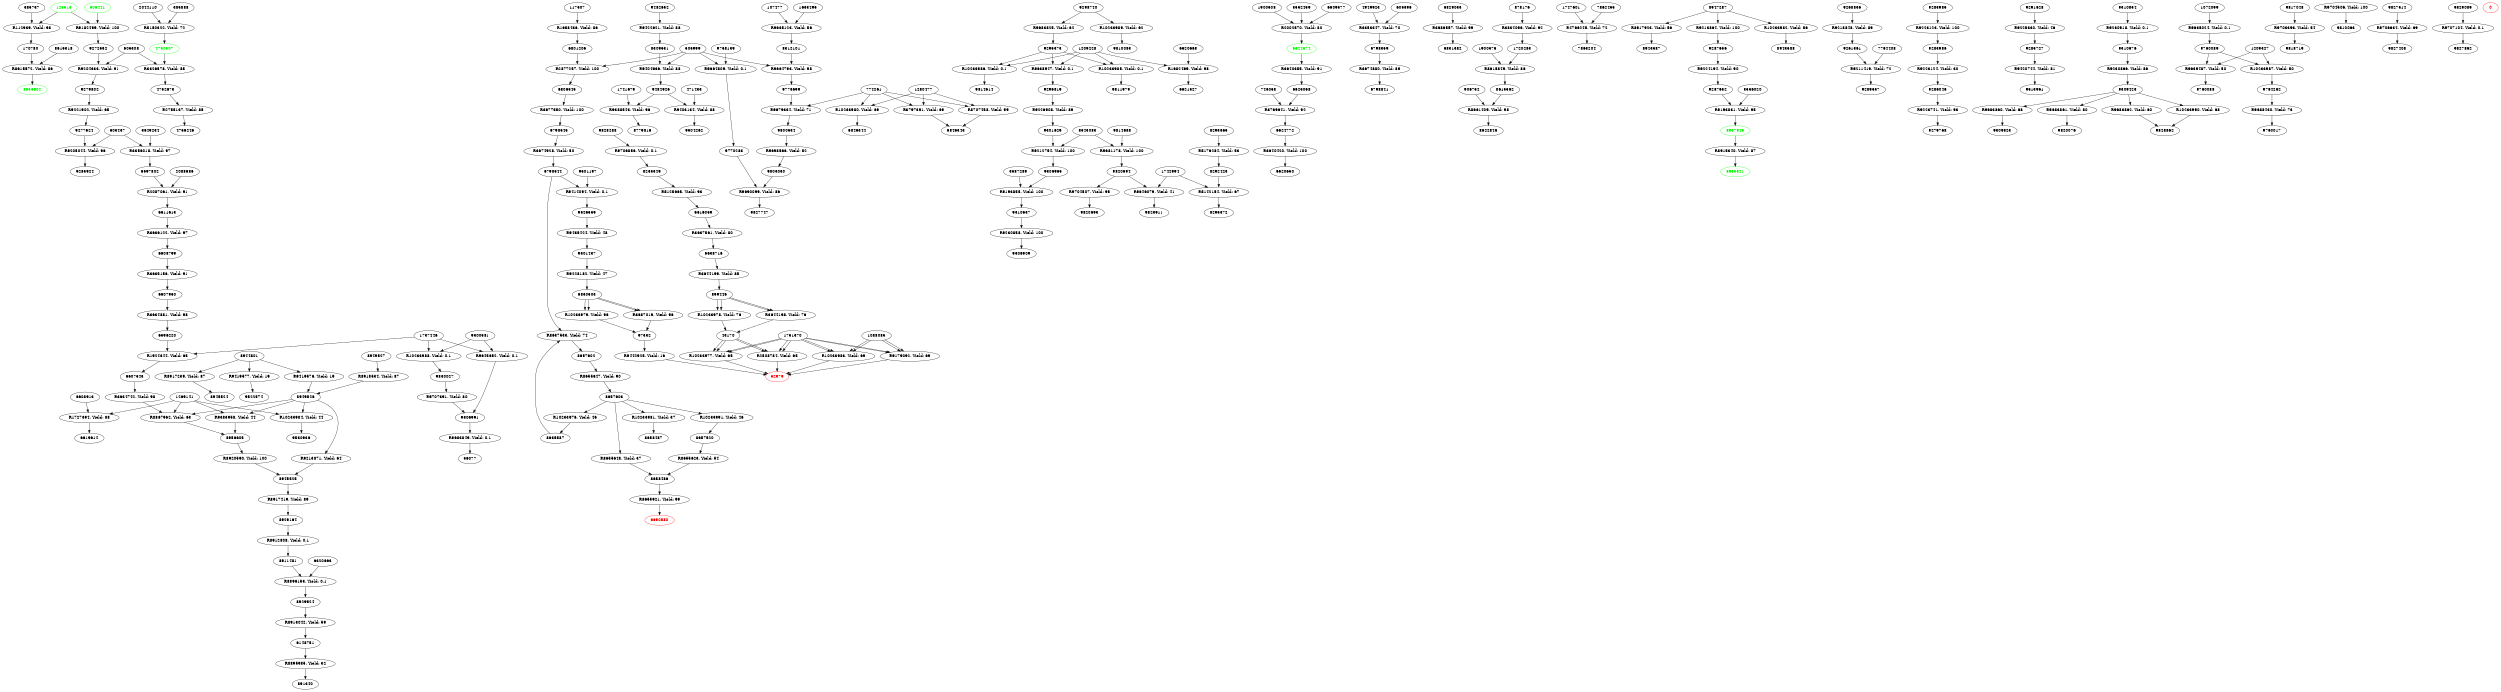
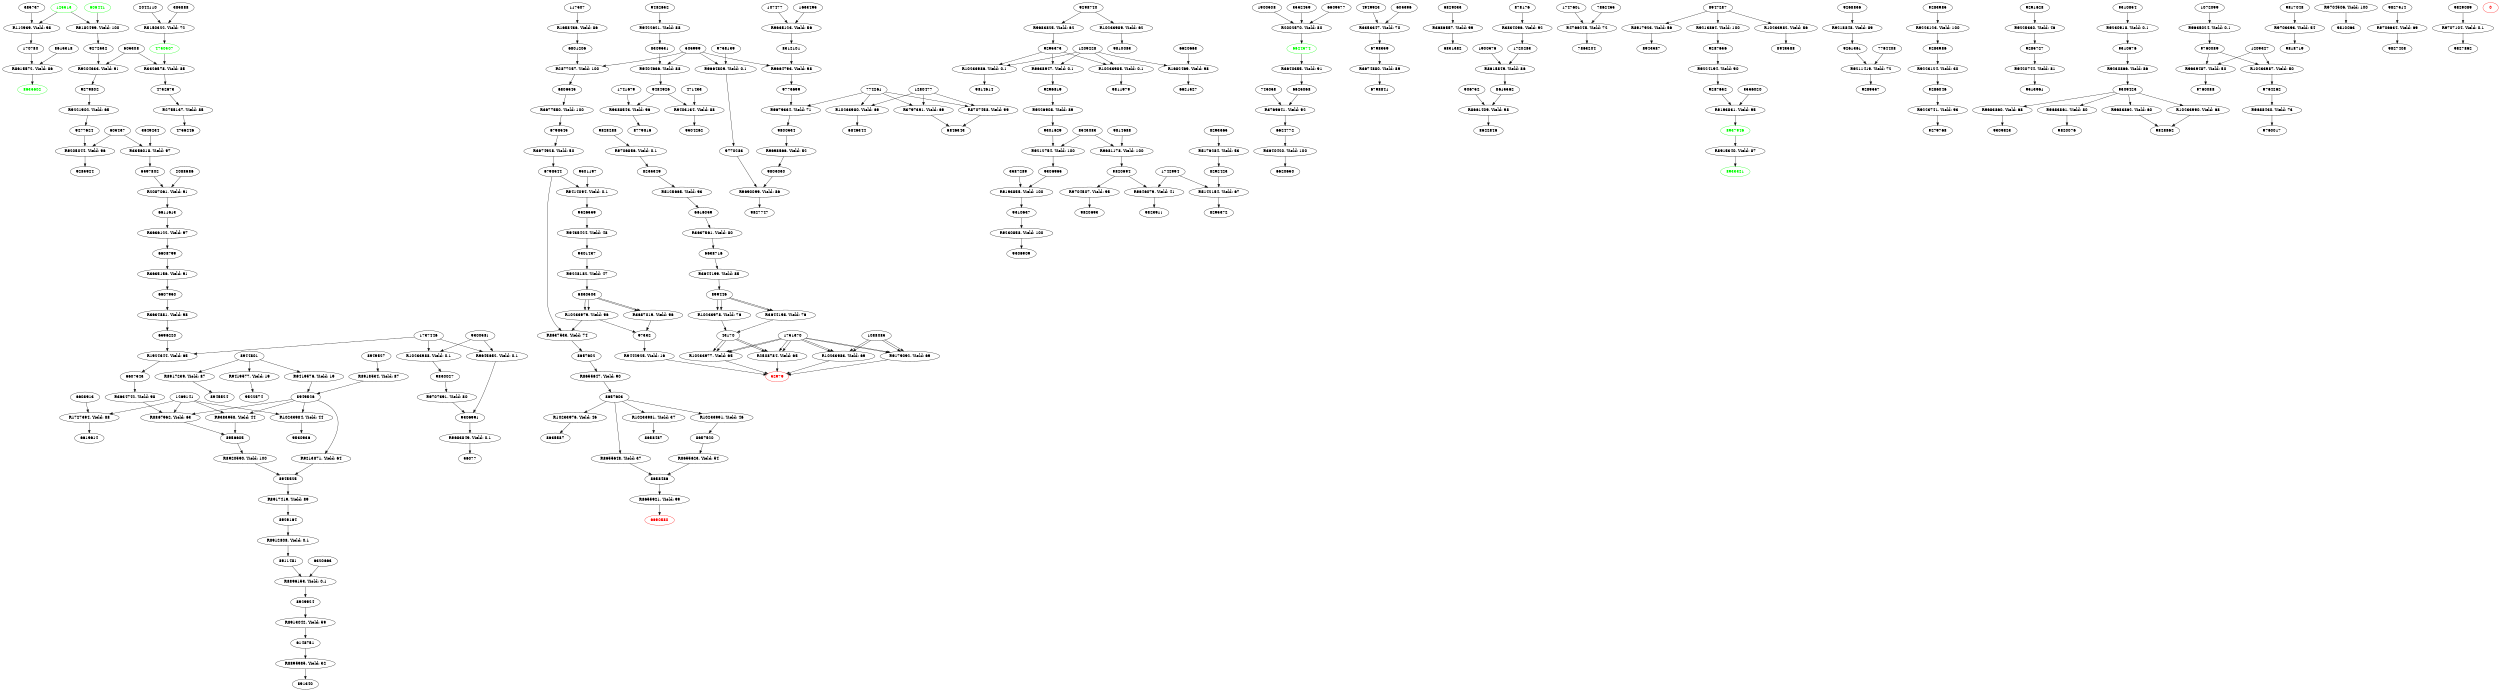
edge "8635587" -> "R8637533. Yield: 74": now "R10233979. Yield: 96" -> "R8637533. Yield: 74"
